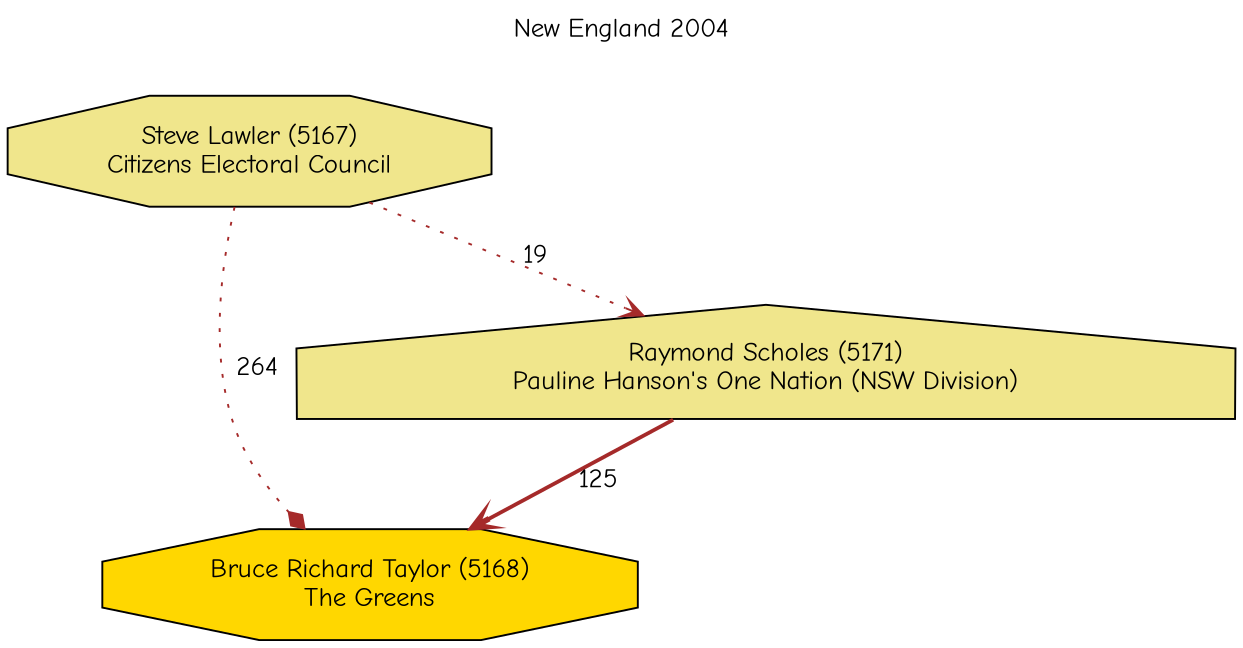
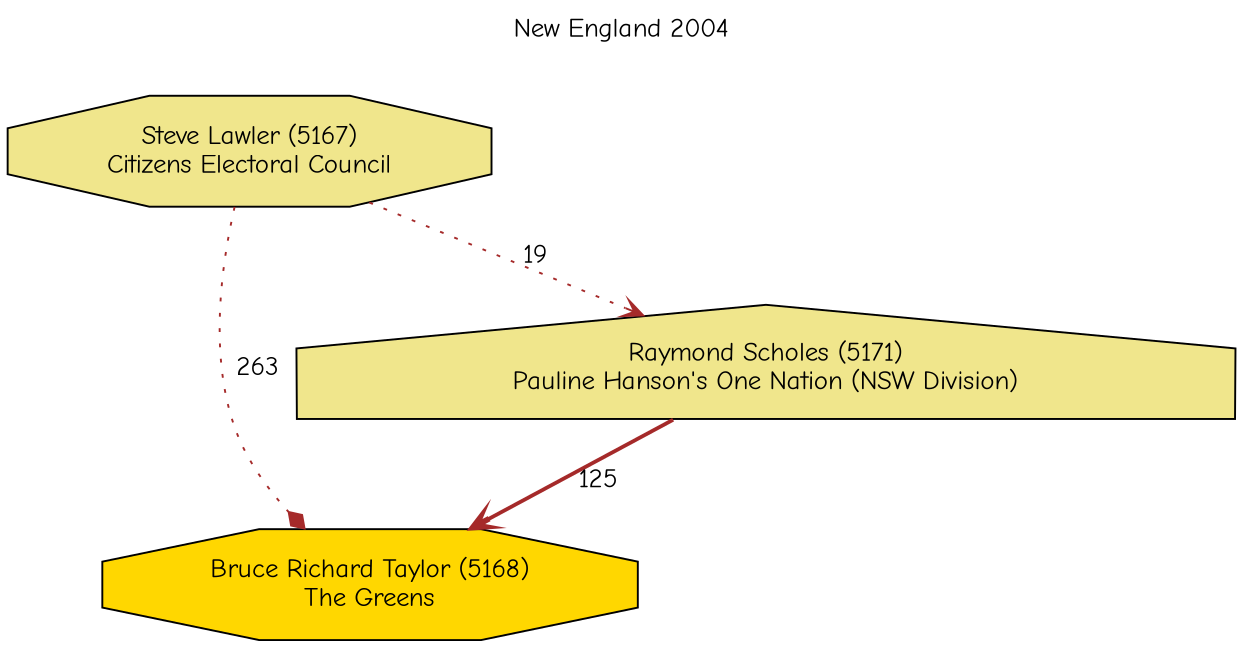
edge "Steve Lawler (5167) Citizens Electoral Council" -> "Bruce Richard Taylor (5168) The Greens": label "264" -> "263"
